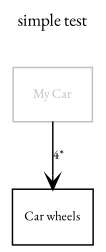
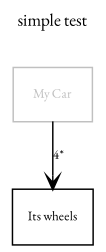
node "Car wheels": label "Car wheels" -> "Its wheels"
